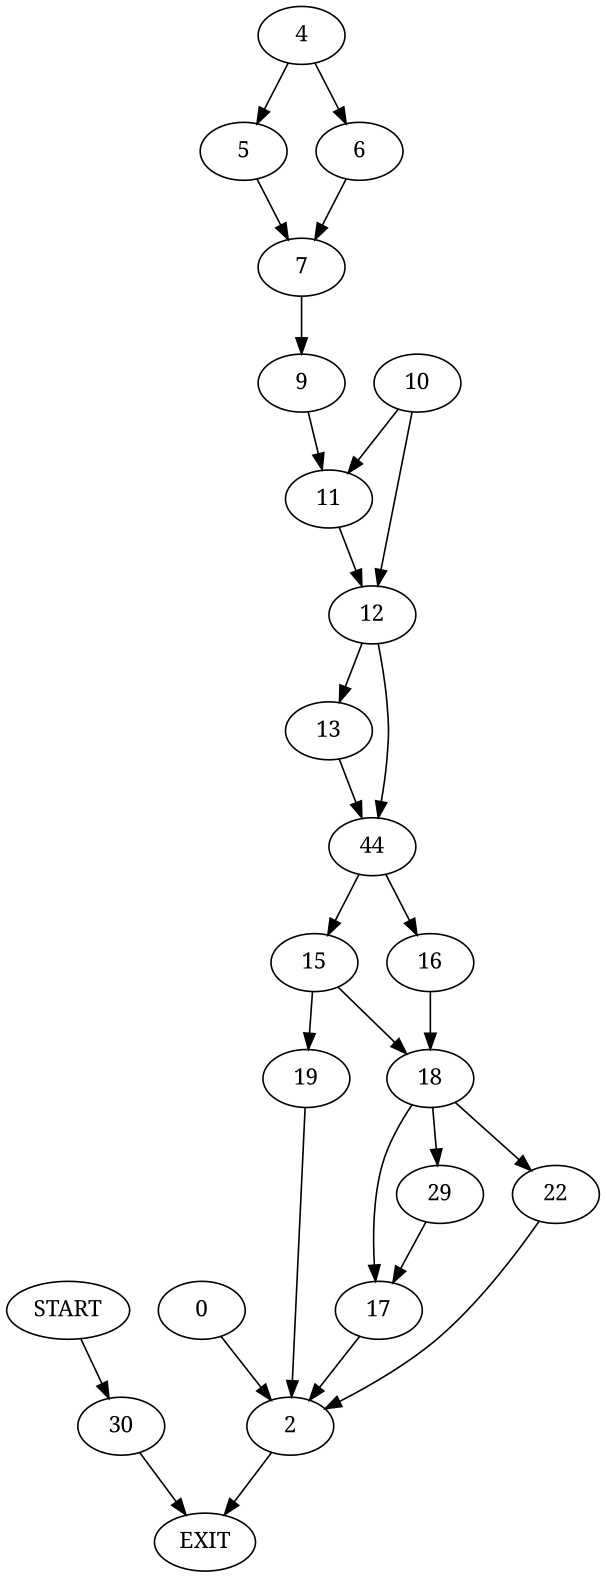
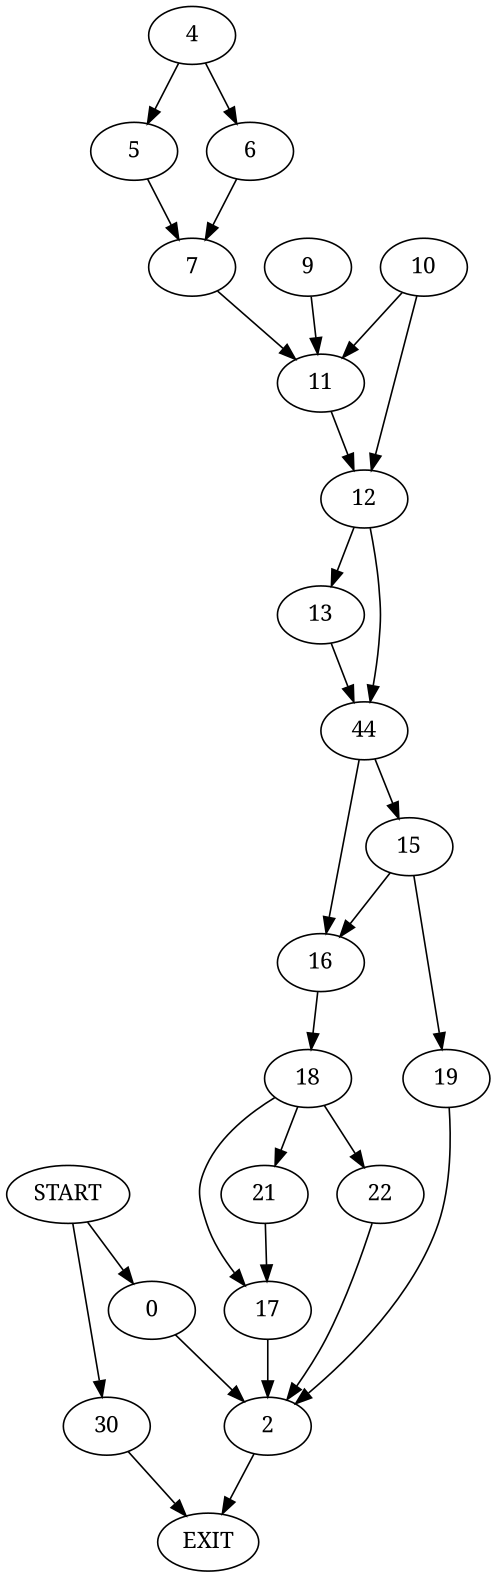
edge "7" -> "9": now "7" -> "11"
edge "15" -> "18": now "15" -> "16"
node "29": label "29" -> "21"
edge "START" -> "0": added
